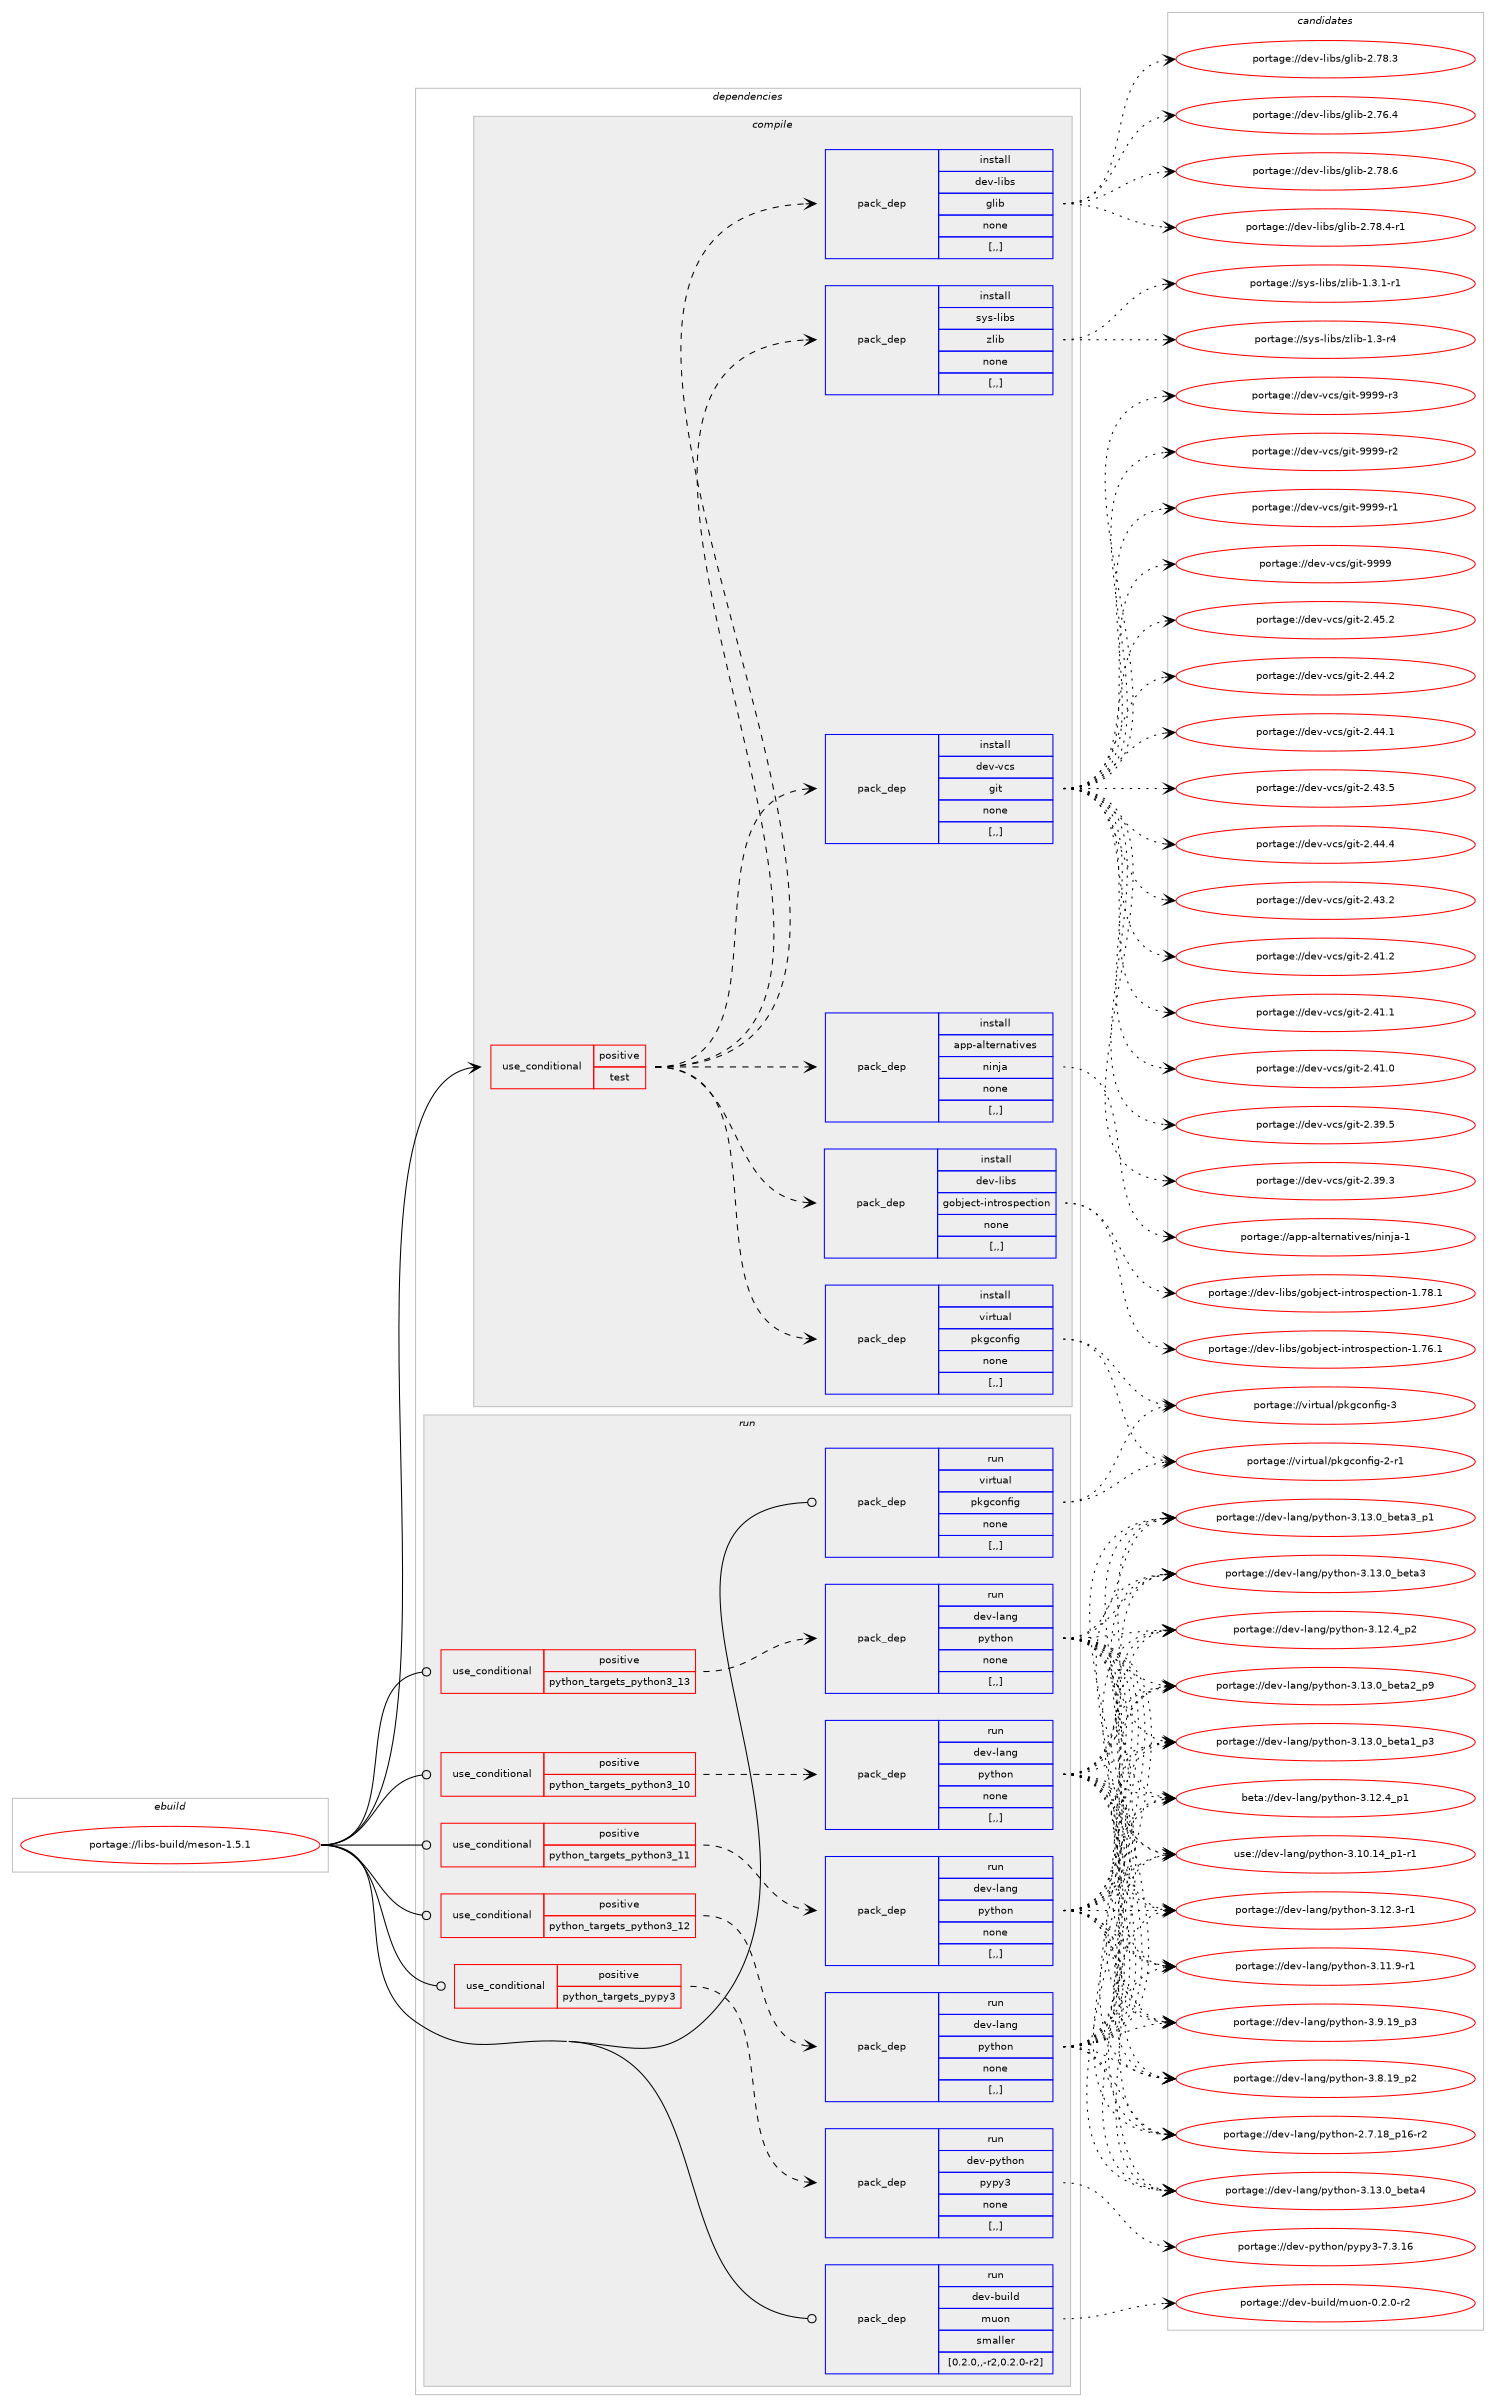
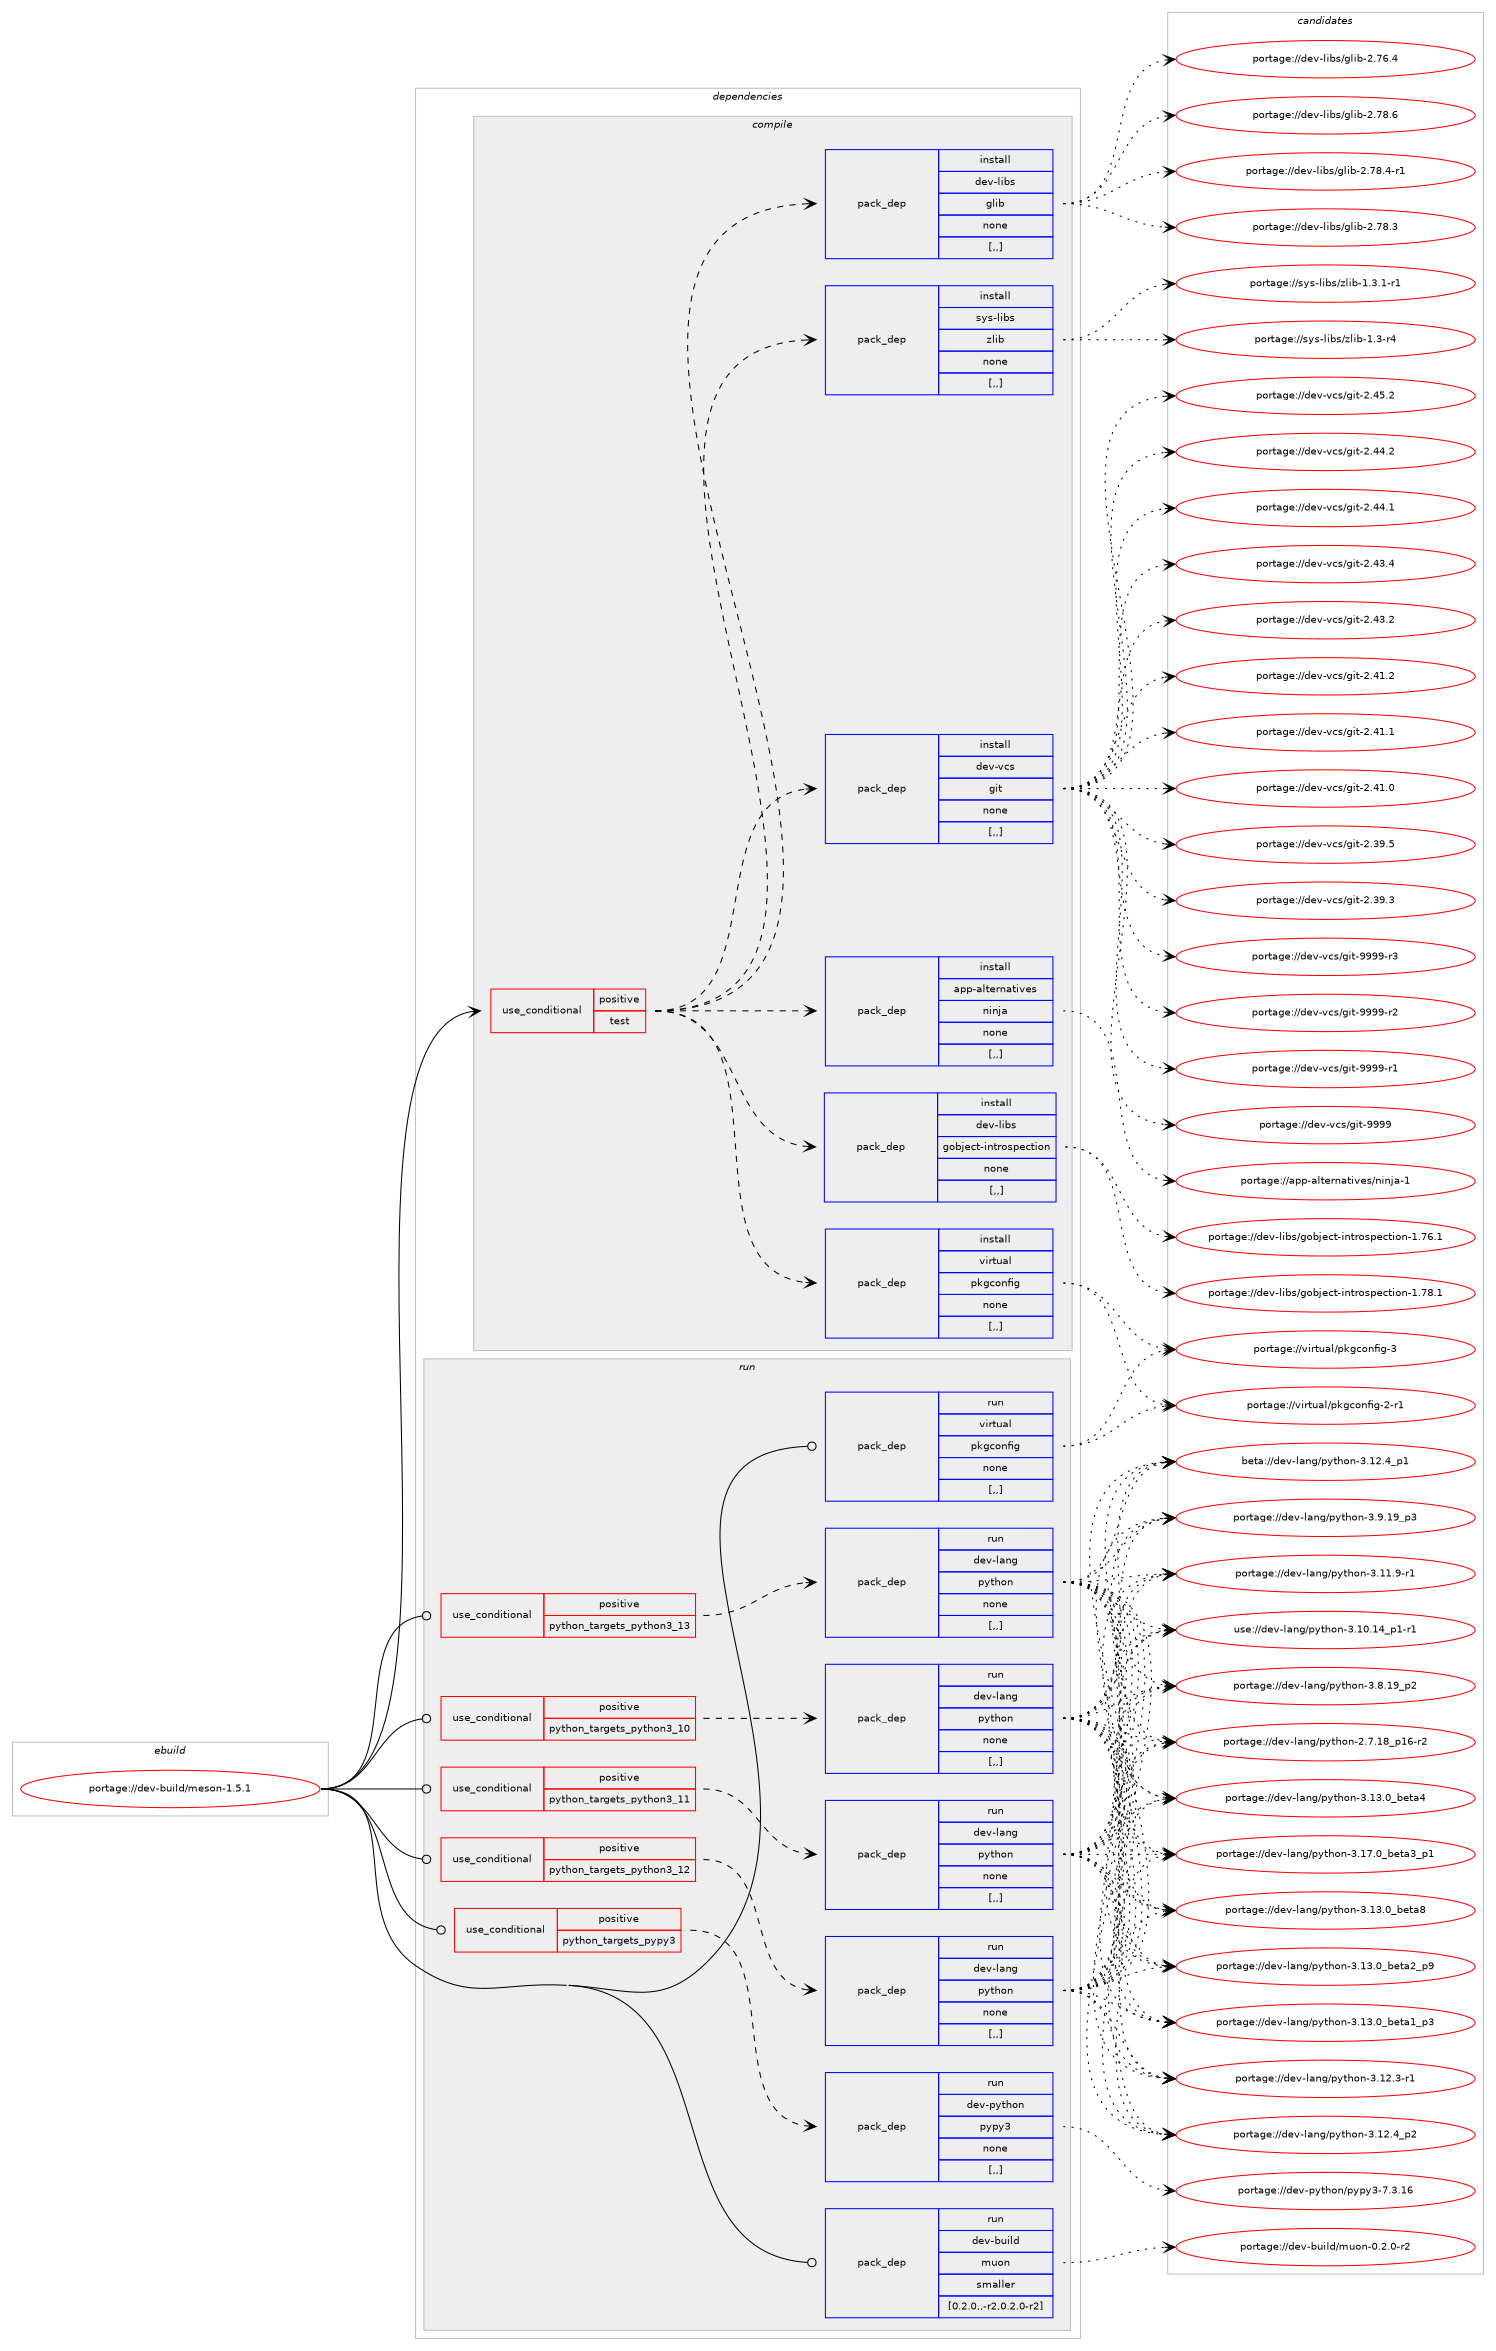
node "portage://dev-vcs/git-2.43.5": removed
node "portage://dev-vcs/git-2.44.4": label "portage://dev-vcs/git-2.44.4" -> "portage://dev-vcs/git-2.43.4"
node "portage://dev-lang/python-3.13.0_beta3_p1": label "portage://dev-lang/python-3.13.0_beta3_p1" -> "portage://dev-lang/python-3.17.0_beta3_p1"
node "portage://dev-lang/python-3.13.0_beta3": label "portage://dev-lang/python-3.13.0_beta3" -> "portage://dev-lang/python-3.13.0_beta8"
node "portage://libs-build/meson-1.5.1": label "portage://libs-build/meson-1.5.1" -> "portage://dev-build/meson-1.5.1"
